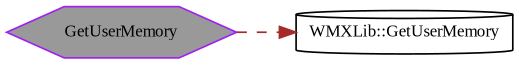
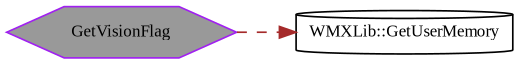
node "GetUserMemory": label "GetUserMemory" -> "GetVisionFlag"
